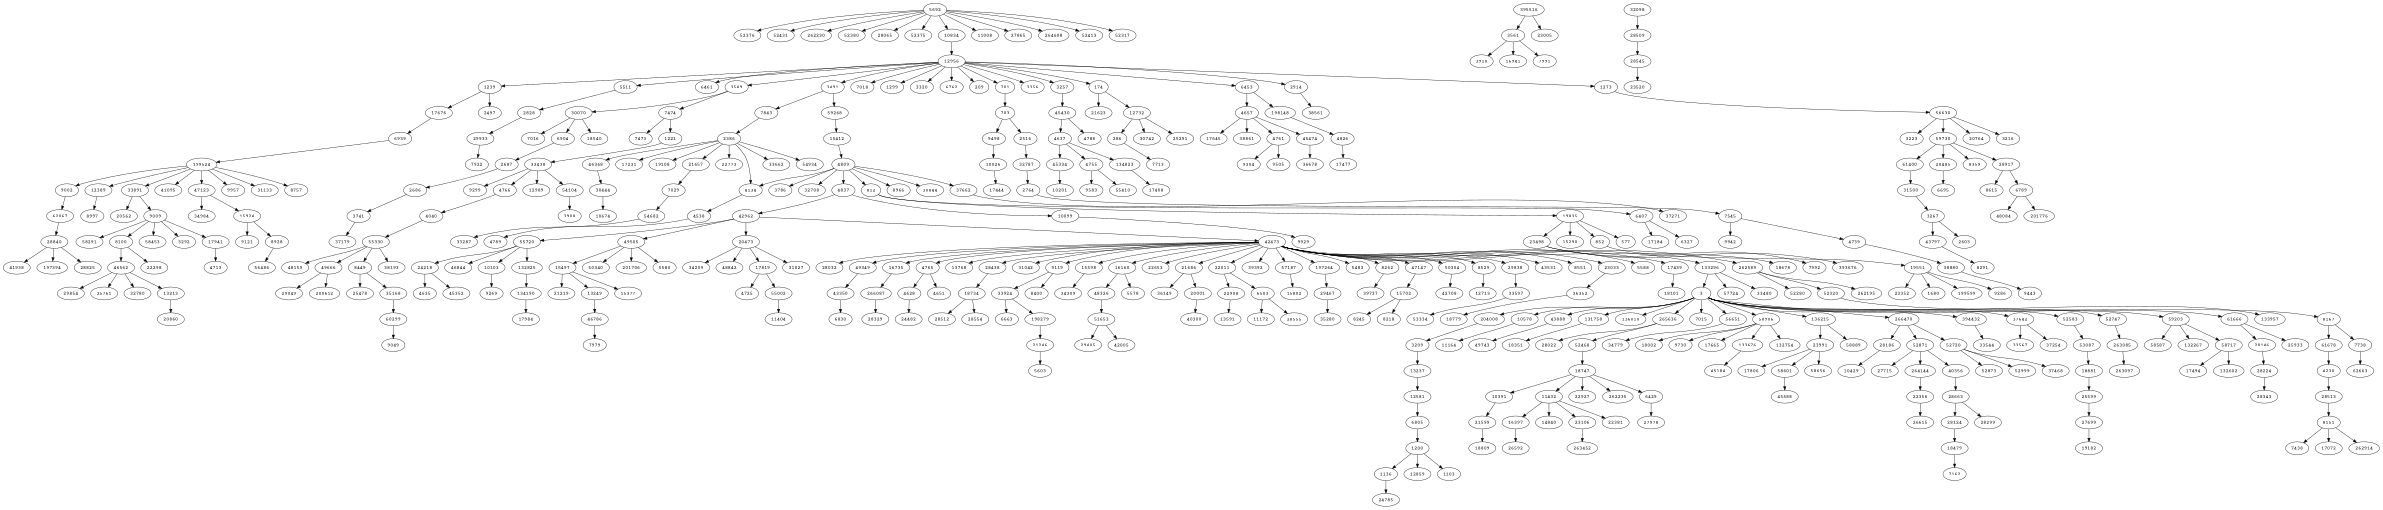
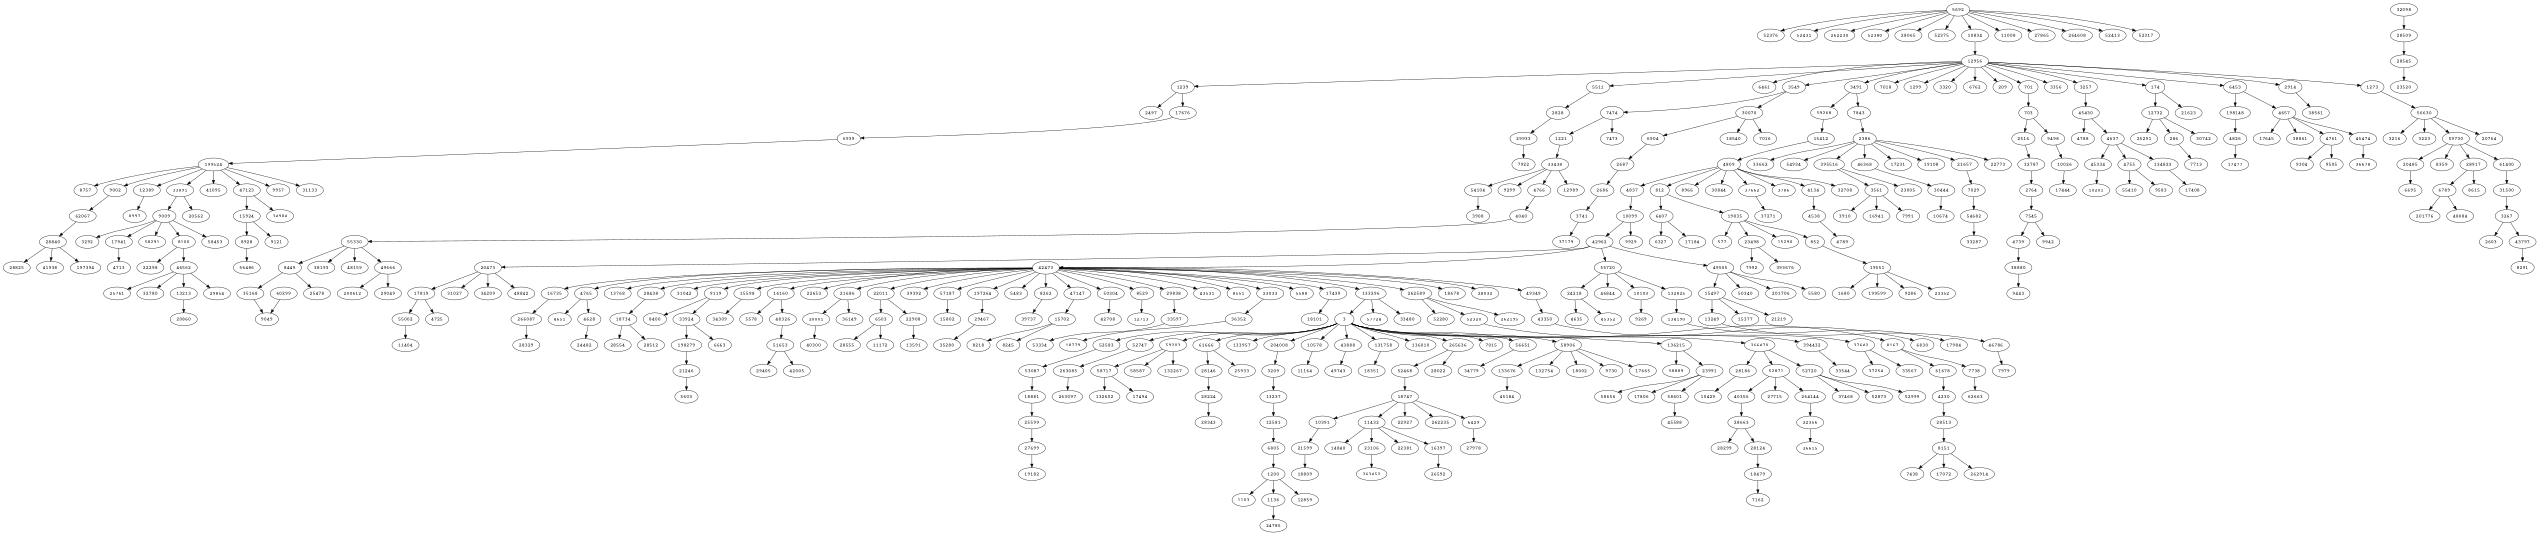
edge "2386" -> "4134": now "2386" -> "395516"
edge "4837" -> "42962": now "10099" -> "42962"
edge "35168" -> "60299": now "35168" -> "9049"
